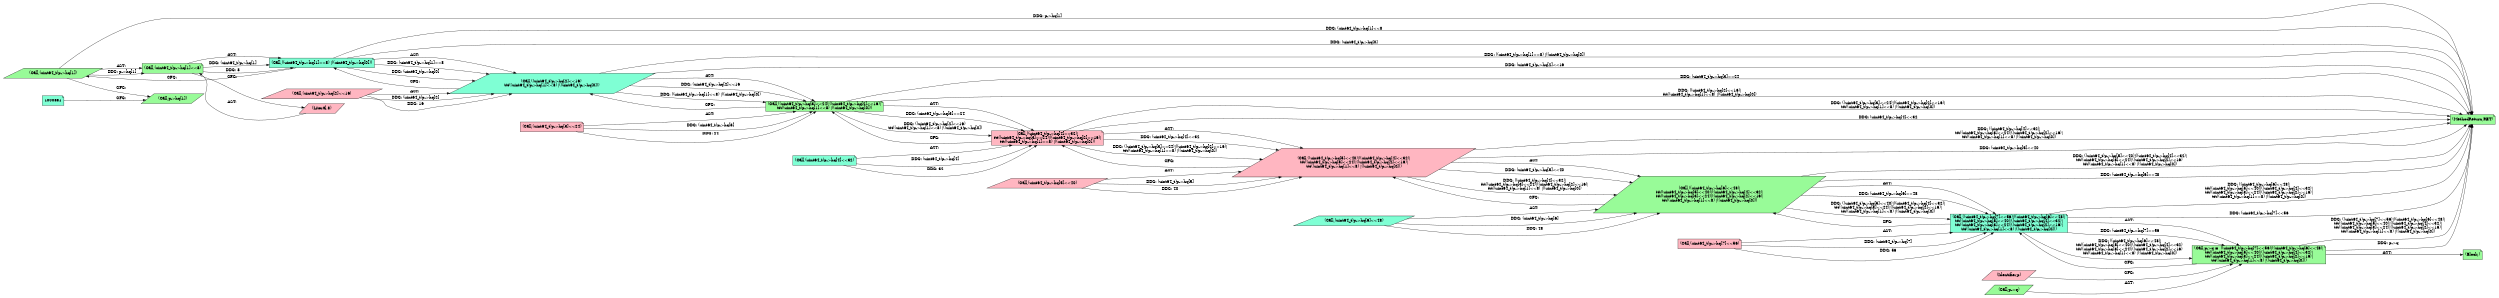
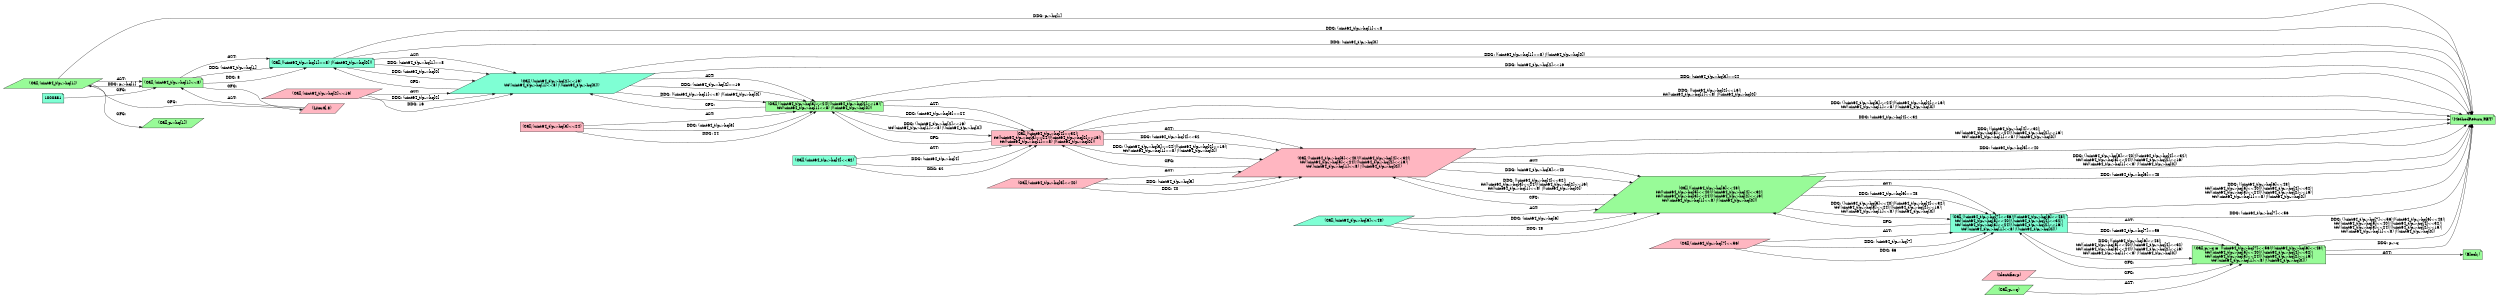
edge "(Call,((uint64_t)p->hq[1]<<8) |((uint64_t)p->hq[0]))" -> "(Call,(uint64_t)p->hq[1])": now "(Literal,8)" -> "(Call,(uint64_t)p->hq[1])"
edge "1000881" -> "(Call,p->hq[1])": now "1000881" -> "(Call,(uint64_t)p->hq[1]<<8)"
node "(Call,(uint64_t)p->hq[7]<<56)": shape note -> parallelogram
